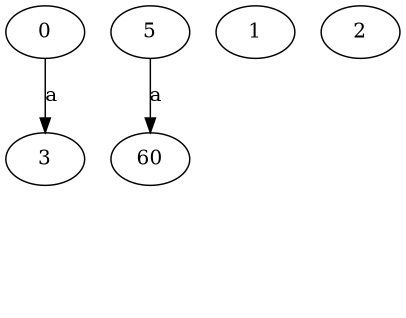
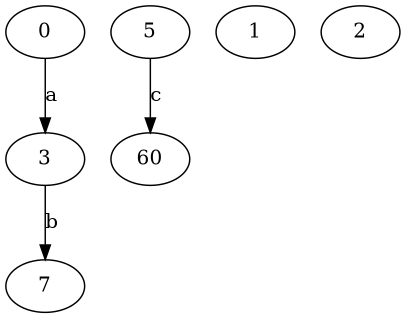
edge "5" -> "60": label "a" -> "c"
node "7": added
